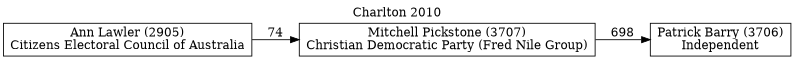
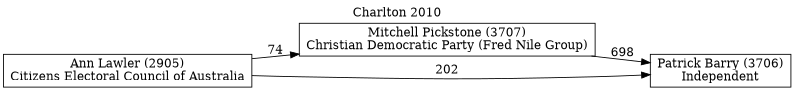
edge "Ann Lawler (2905) Citizens Electoral Council of Australia" -> "Patrick Barry (3706) Independent": added, label "202"
